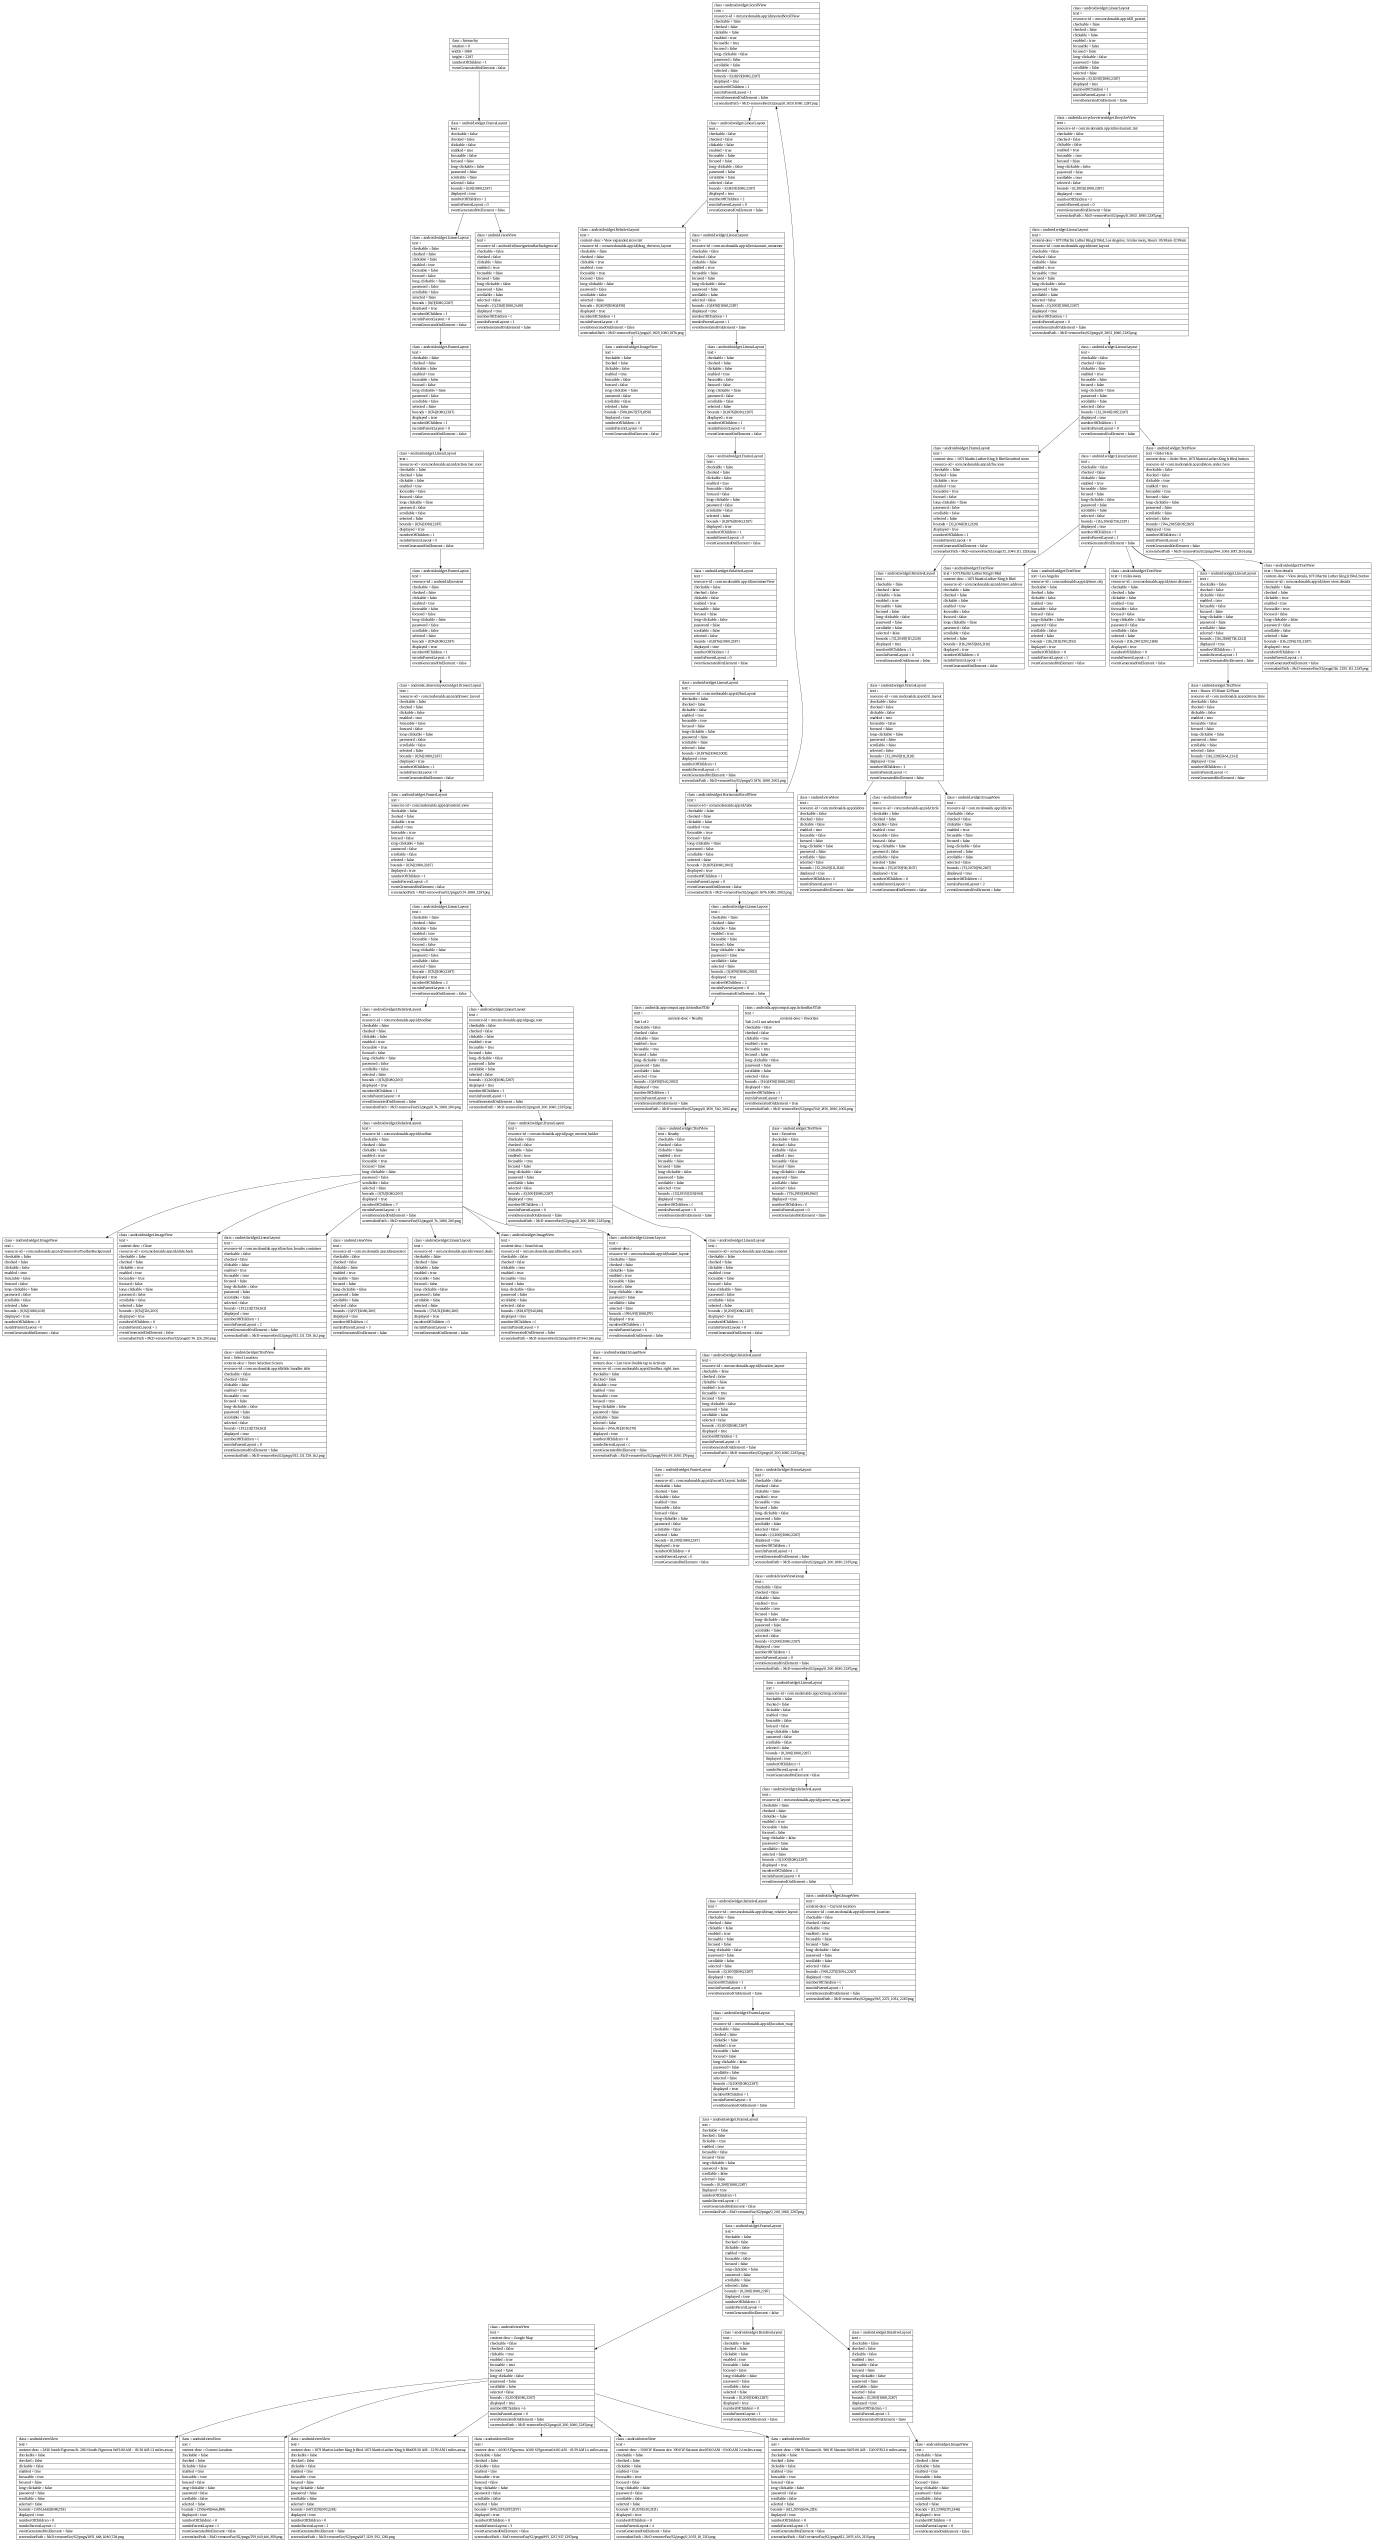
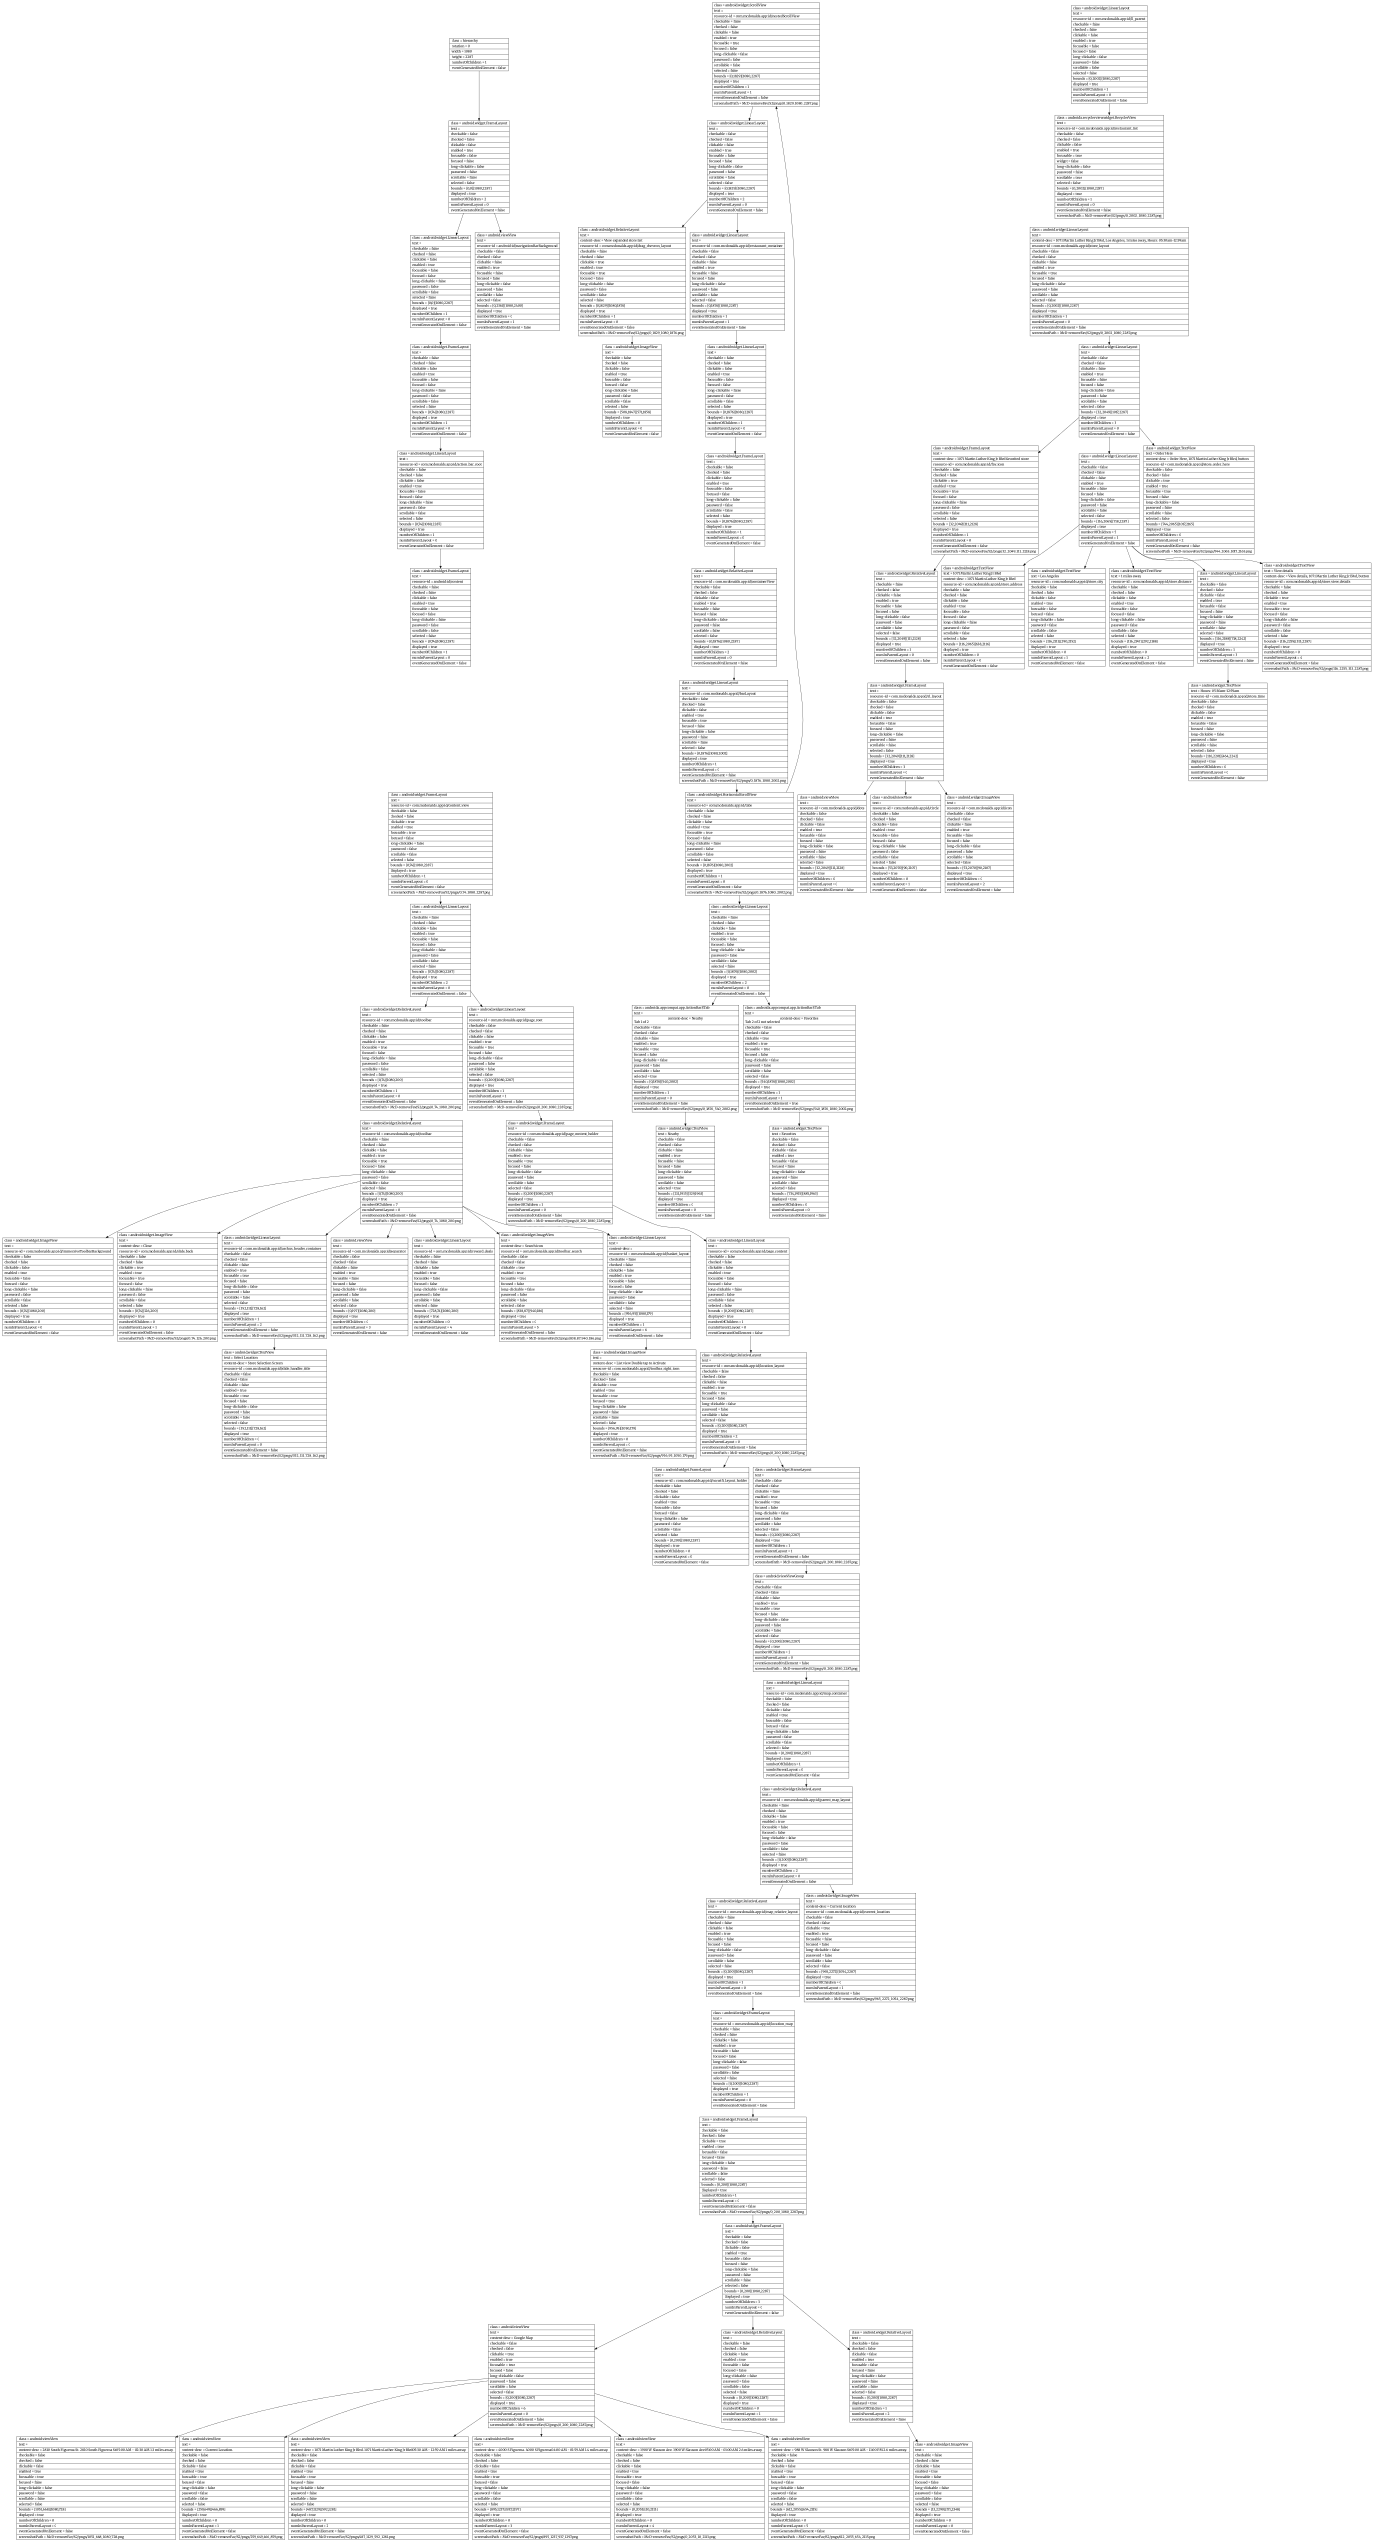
node "class = android.widget.ScrollView": text "com =" -> "text ="
node "class = androidx.recyclerview.widget.RecyclerView": text "focused = false" -> "widget = false"
node "class = androidx.drawerlayout.widget.DrawerLayout": removed
